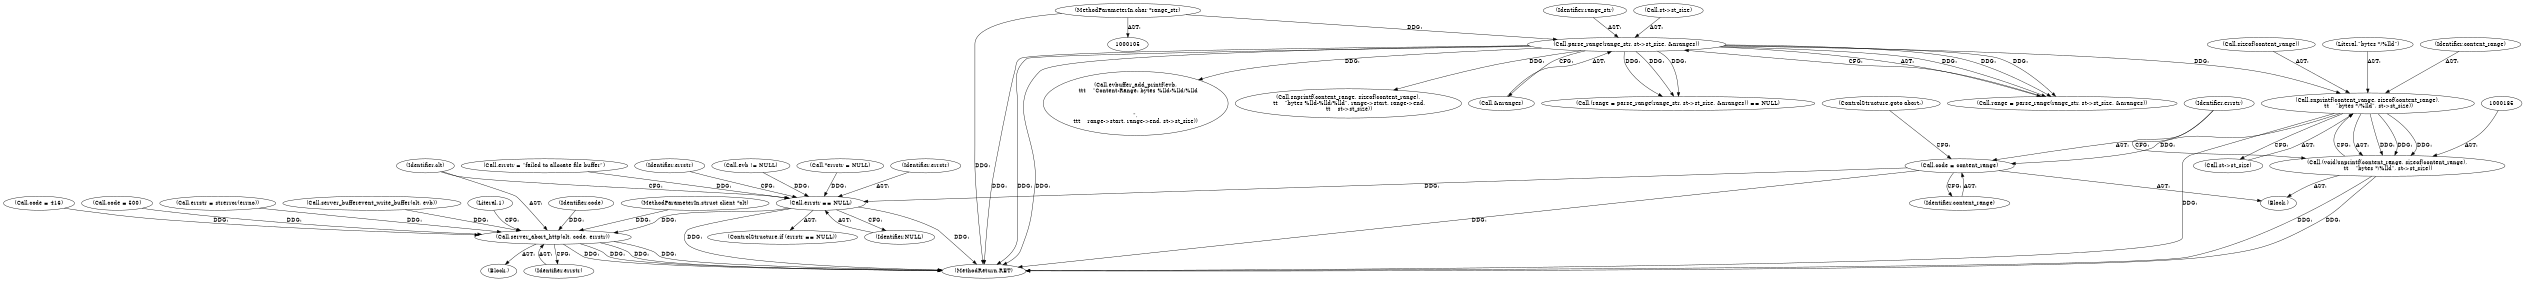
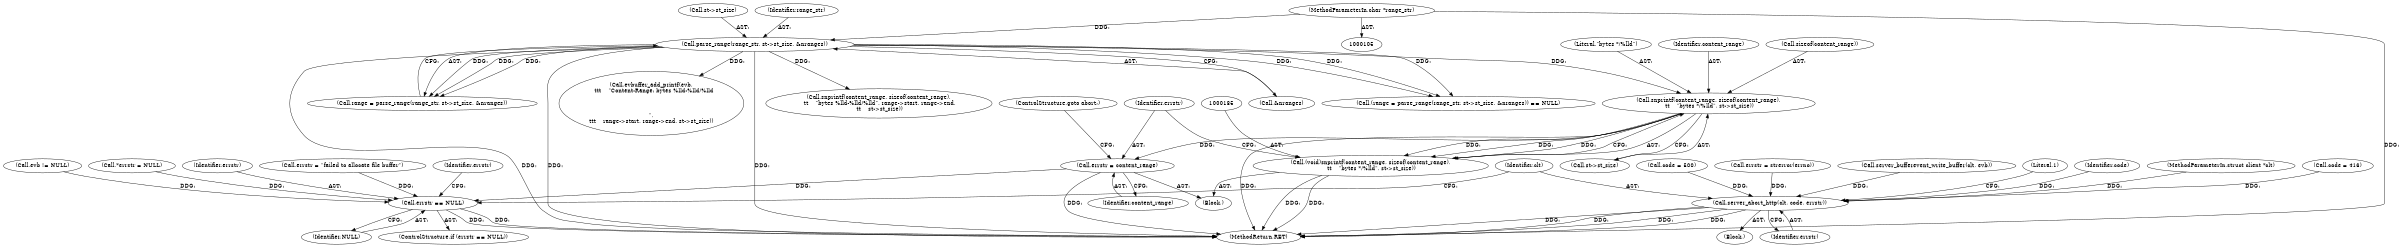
node "(Call,code = content_range)": label "(Call,code = content_range)" -> "(Call,errstr = content_range)"
edge "(Call,errstr == NULL)" -> "(Call,server_abort_http(clt, code, errstr))": removed, label "DDG:"
